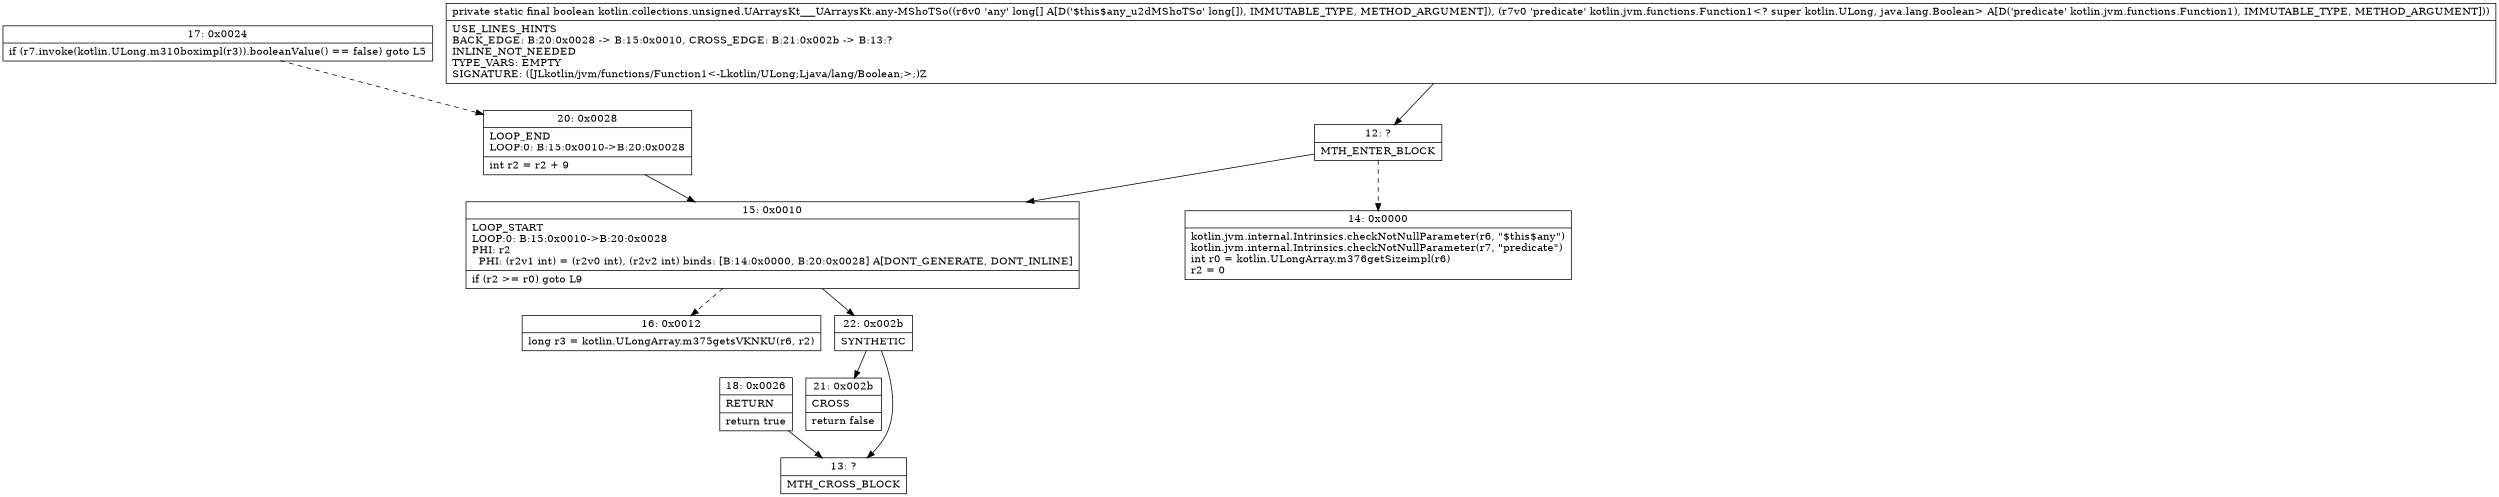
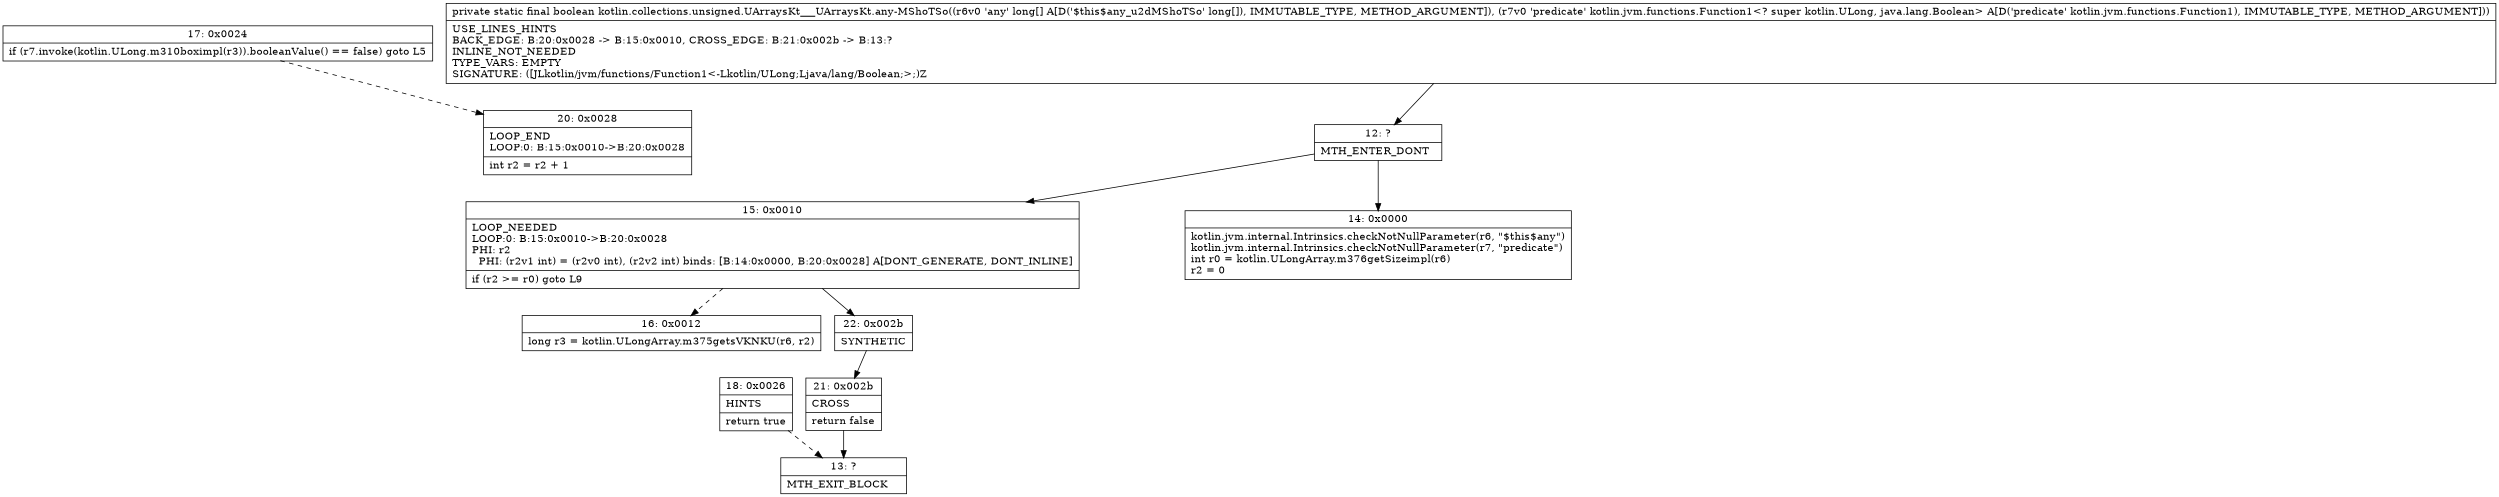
node "12: ?": text "MTH_ENTER_BLOCK" -> "MTH_ENTER_DONT"
node "20: 0x0028": text "int r2 = r2 + 9" -> "int r2 = r2 + 1"
edge "12: ?" -> "14: 0x0000": style dashed -> solid
edge "20: 0x0028" -> "15: 0x0010": removed
node "15: 0x0010": text "LOOP_START" -> "LOOP_NEEDED"
node "18: 0x0026": text "RETURN" -> "HINTS"
edge "22: 0x002b" -> "13: ?": now "21: 0x002b" -> "13: ?"
edge "18: 0x0026" -> "13: ?": style solid -> dashed
node "13: ?": text "MTH_CROSS_BLOCK" -> "MTH_EXIT_BLOCK"
